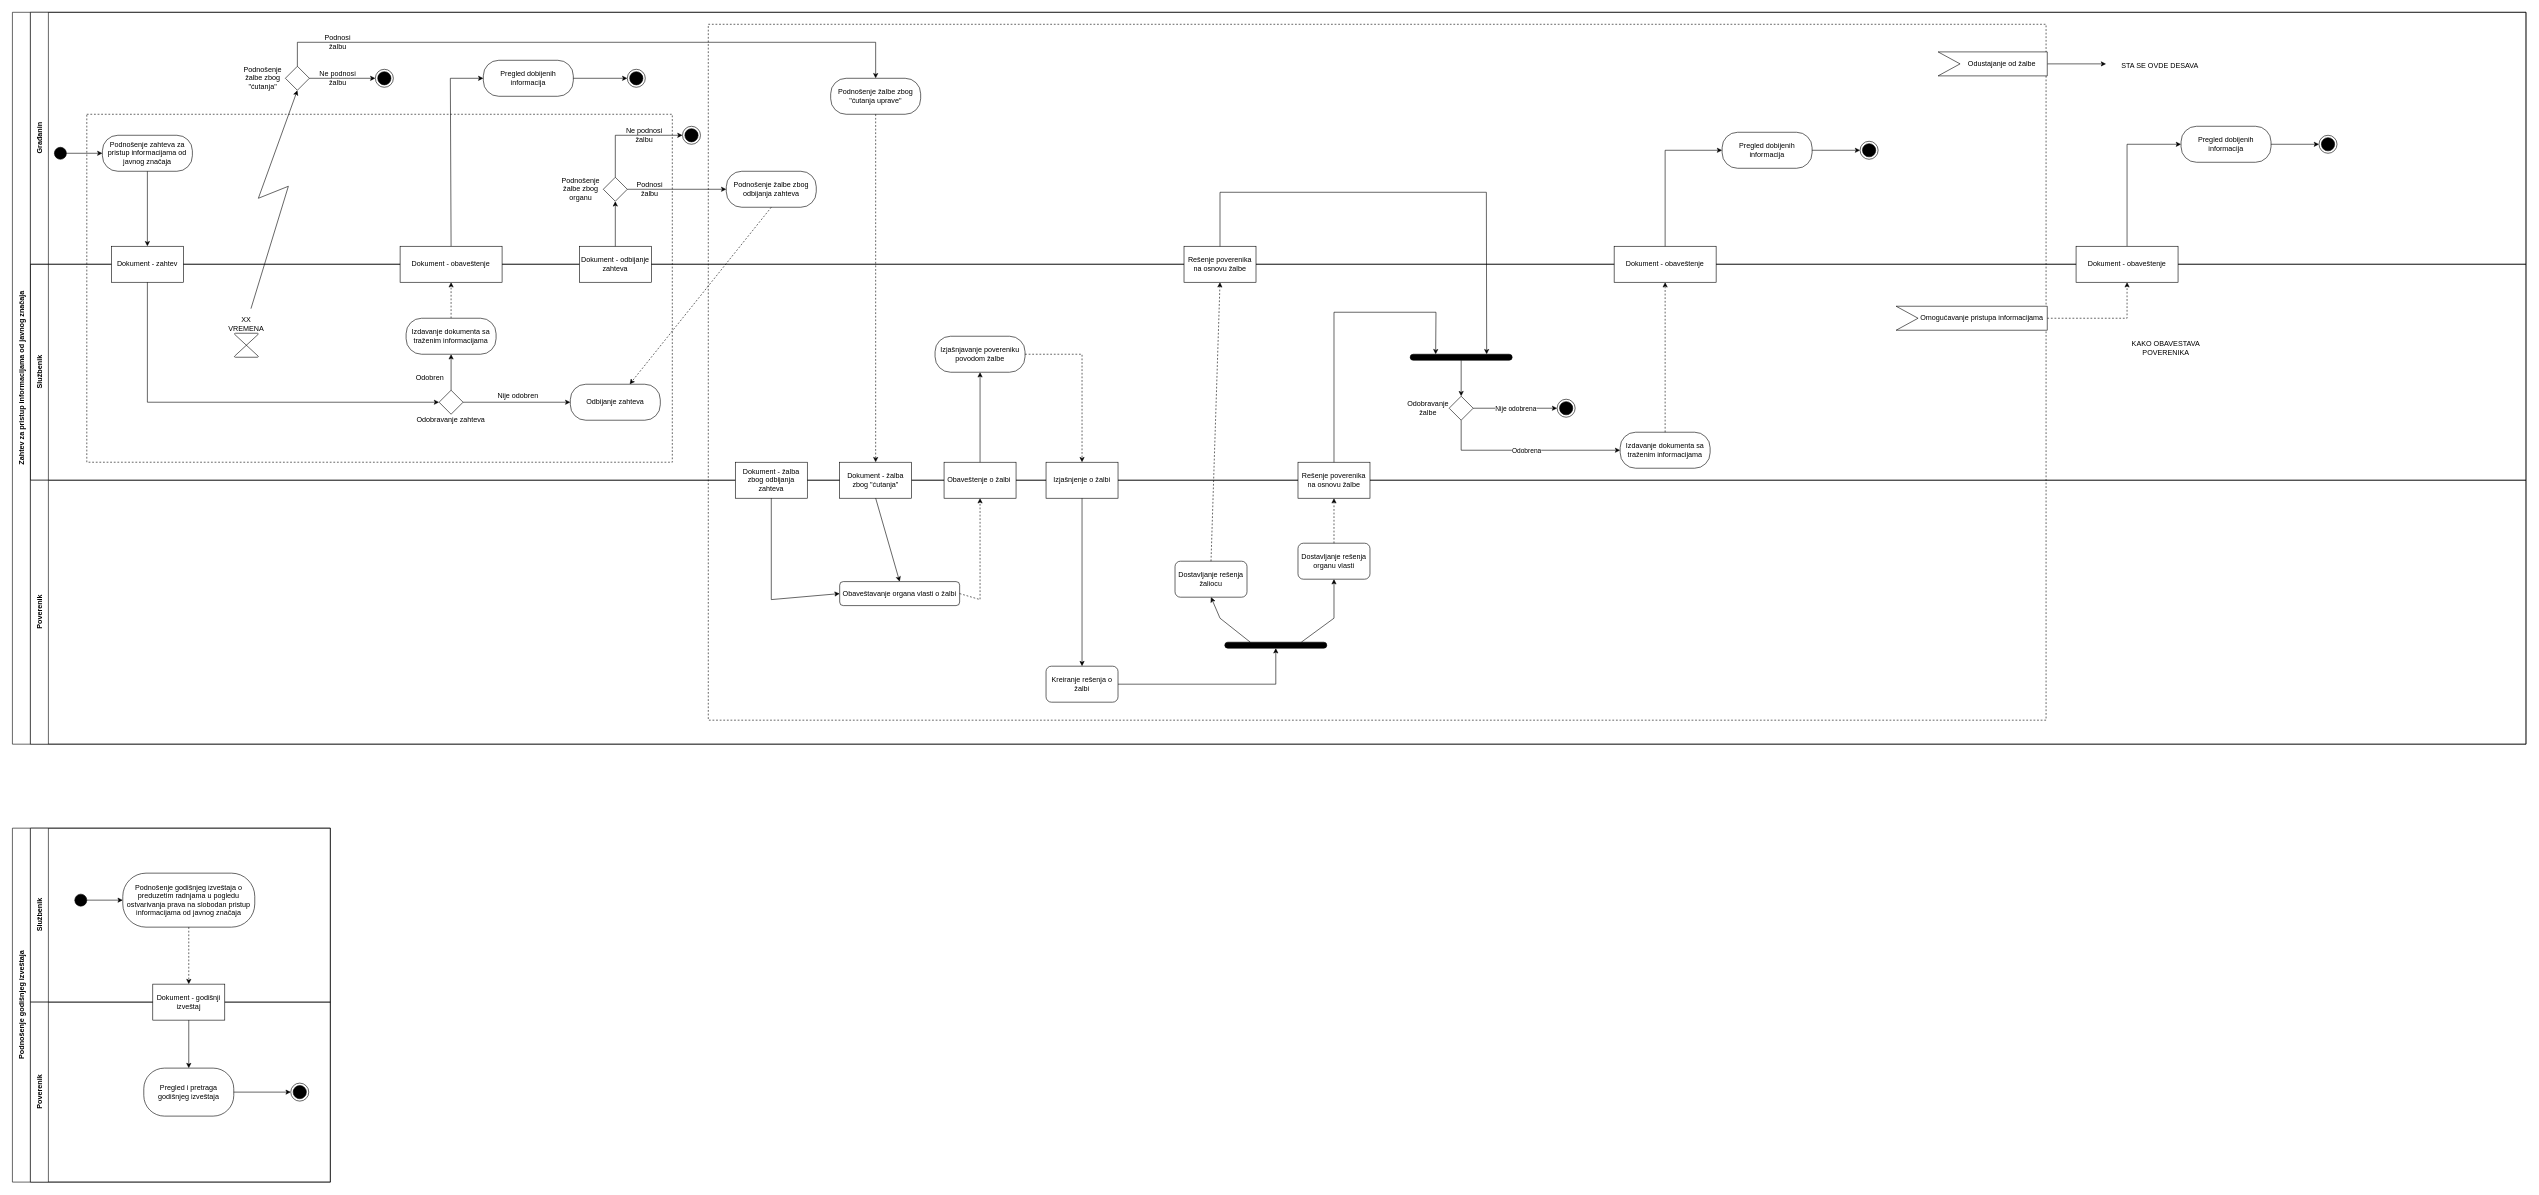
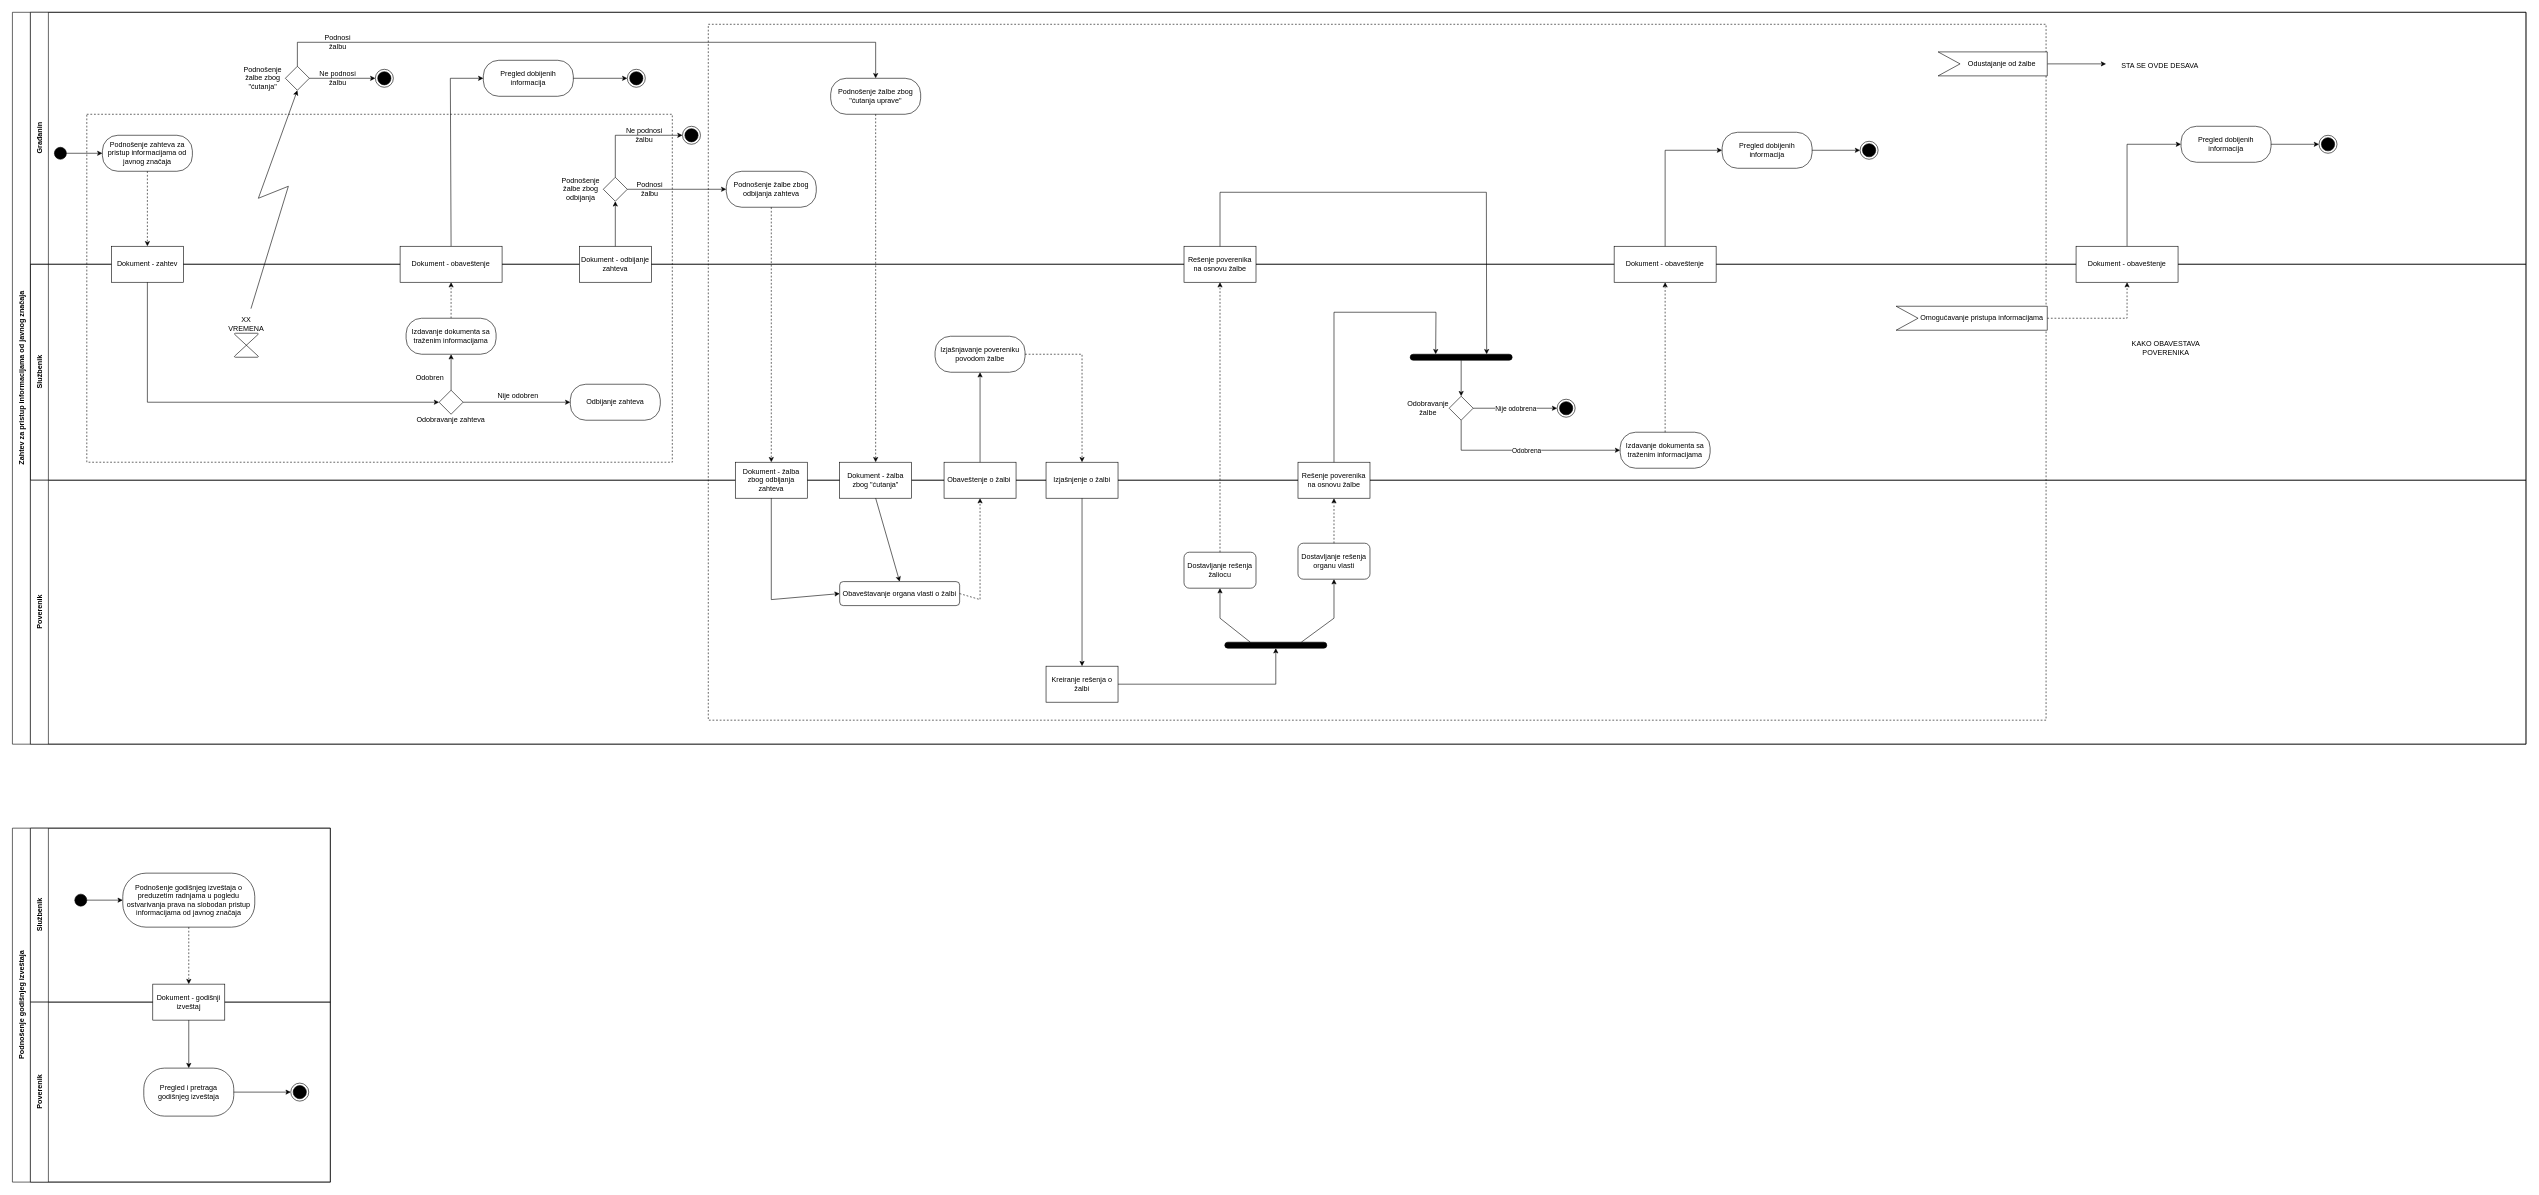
node "Podnošenje žalbe zbog organu": label "Podnošenje žalbe zbog organu" -> "Podnošenje žalbe zbog odbijanja"
edge "Podnošenje zahteva za pristup informacijama od javnog značaja" -> "Dokument - zahtev": style solid -> dashed
edge "Podnošenje žalbe zbog odbijanja zahteva" -> "Odbijanje zahteva": now "Podnošenje žalbe zbog odbijanja zahteva" -> "Dokument - žalba zbog odbijanja zahteva"
node "Dostavljanje rešenja žaliocu": moved (1211, 579) -> (1220, 570)
node "Kreiranje rešenja o žalbi": shape rounded rectangle -> rectangle
